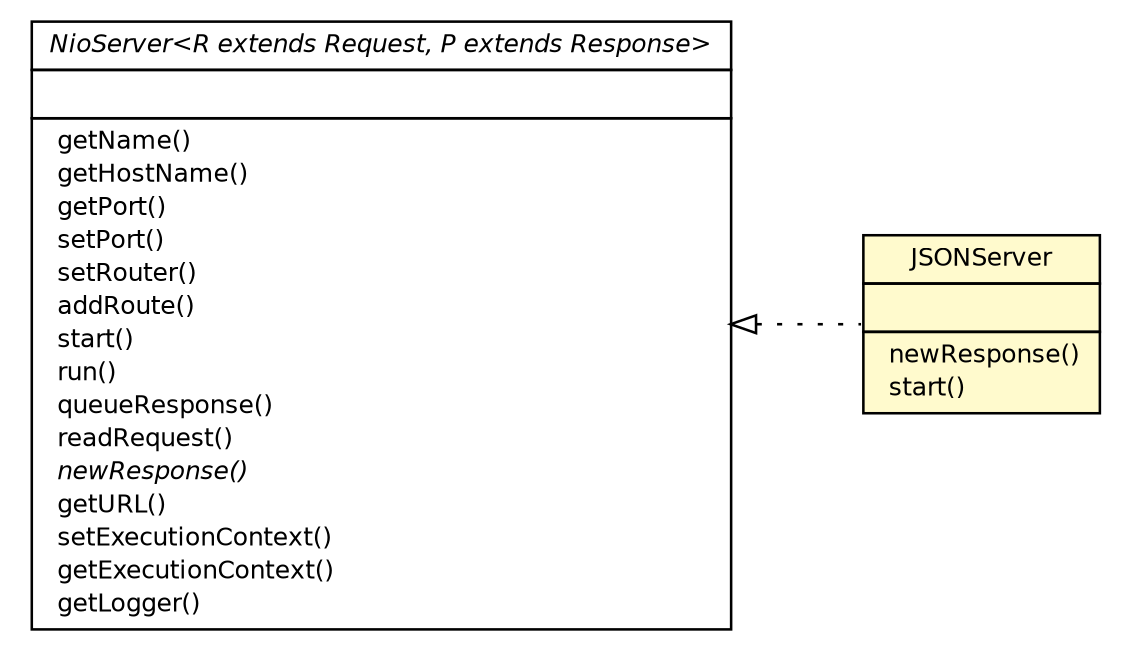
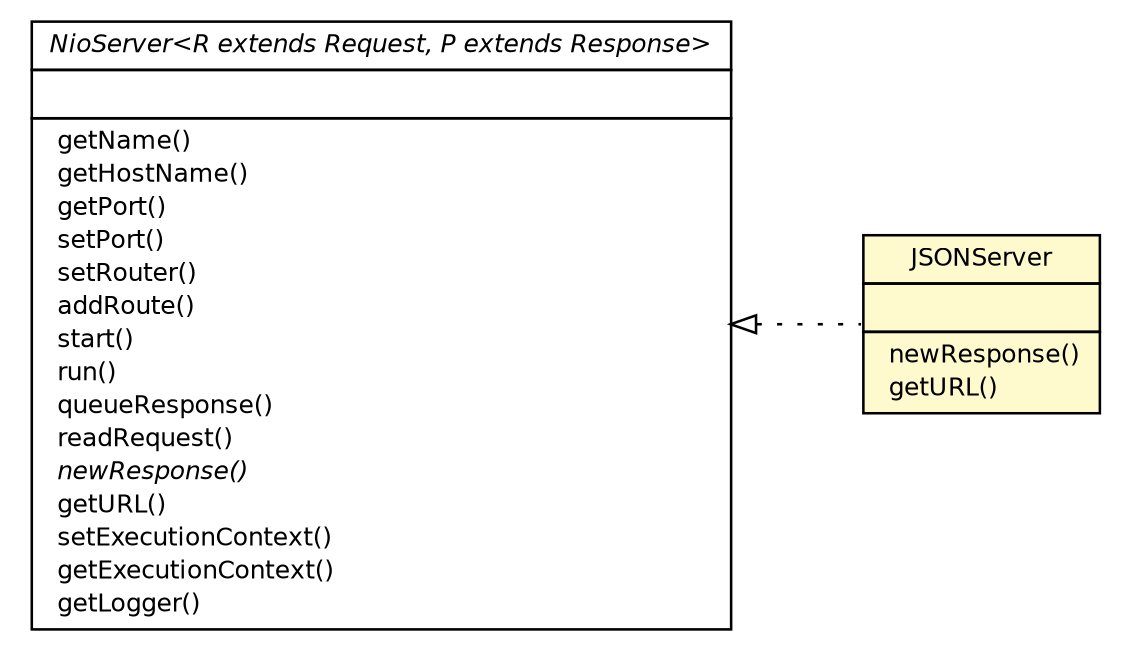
node "JSONServer": text "start()" -> "getURL()"
